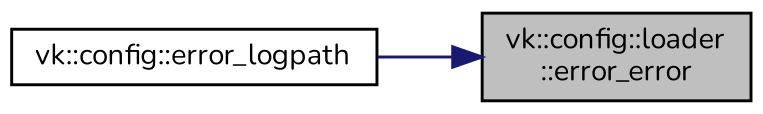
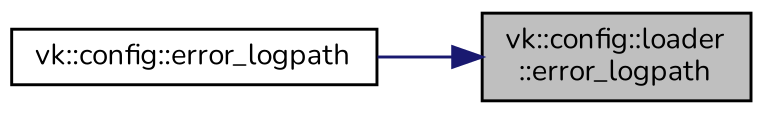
node "vk::config::loader ::error_error": label "vk::config::loader ::error_error" -> "vk::config::loader ::error_logpath"
